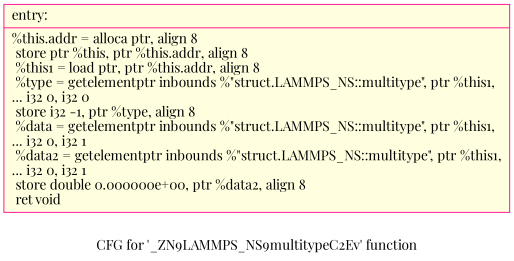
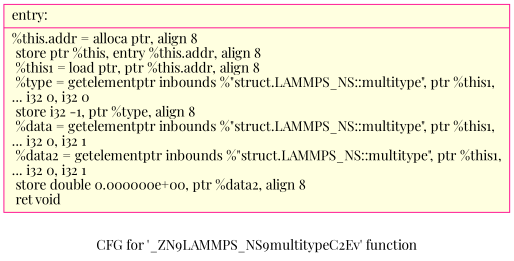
node "entry:": text "store ptr %this, ptr %this.addr, align 8" -> "store ptr %this, entry %this.addr, align 8"
